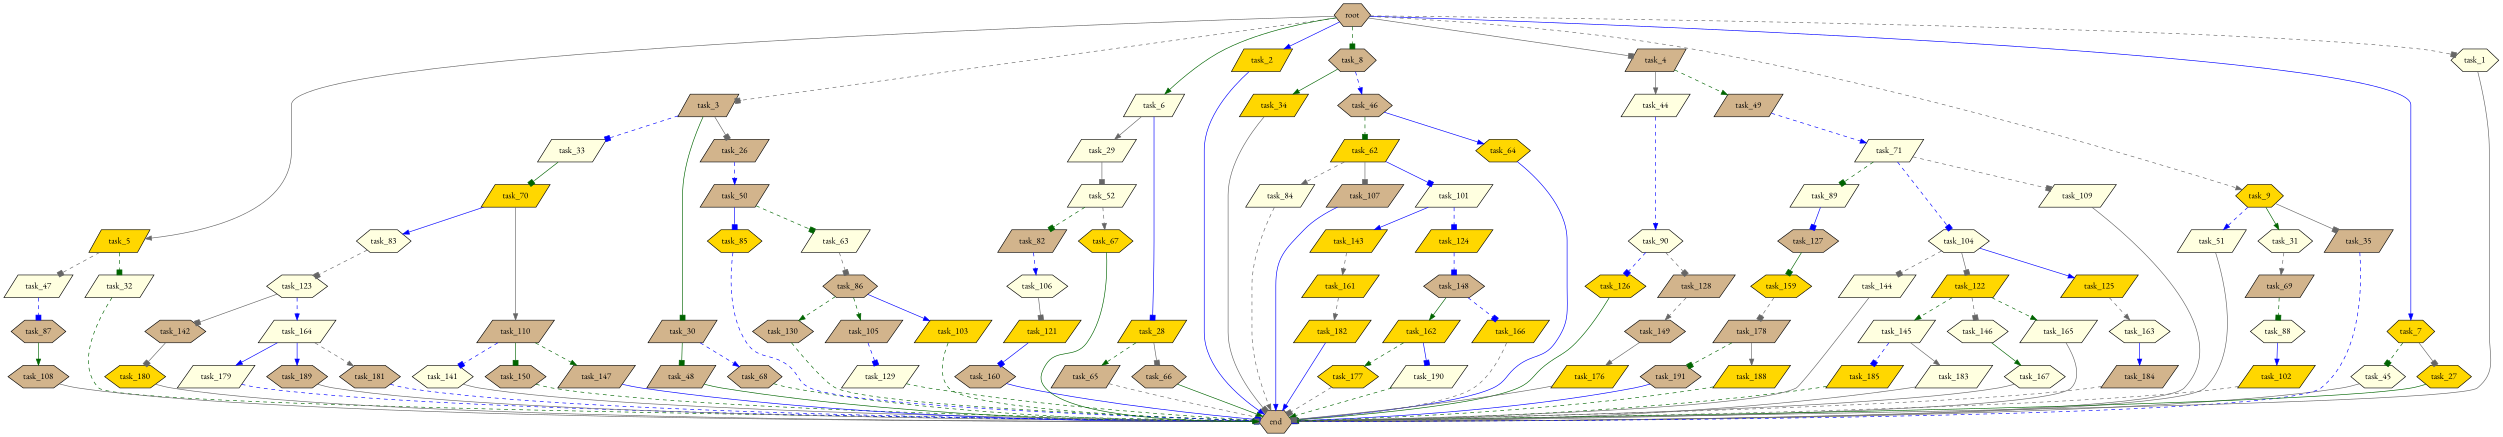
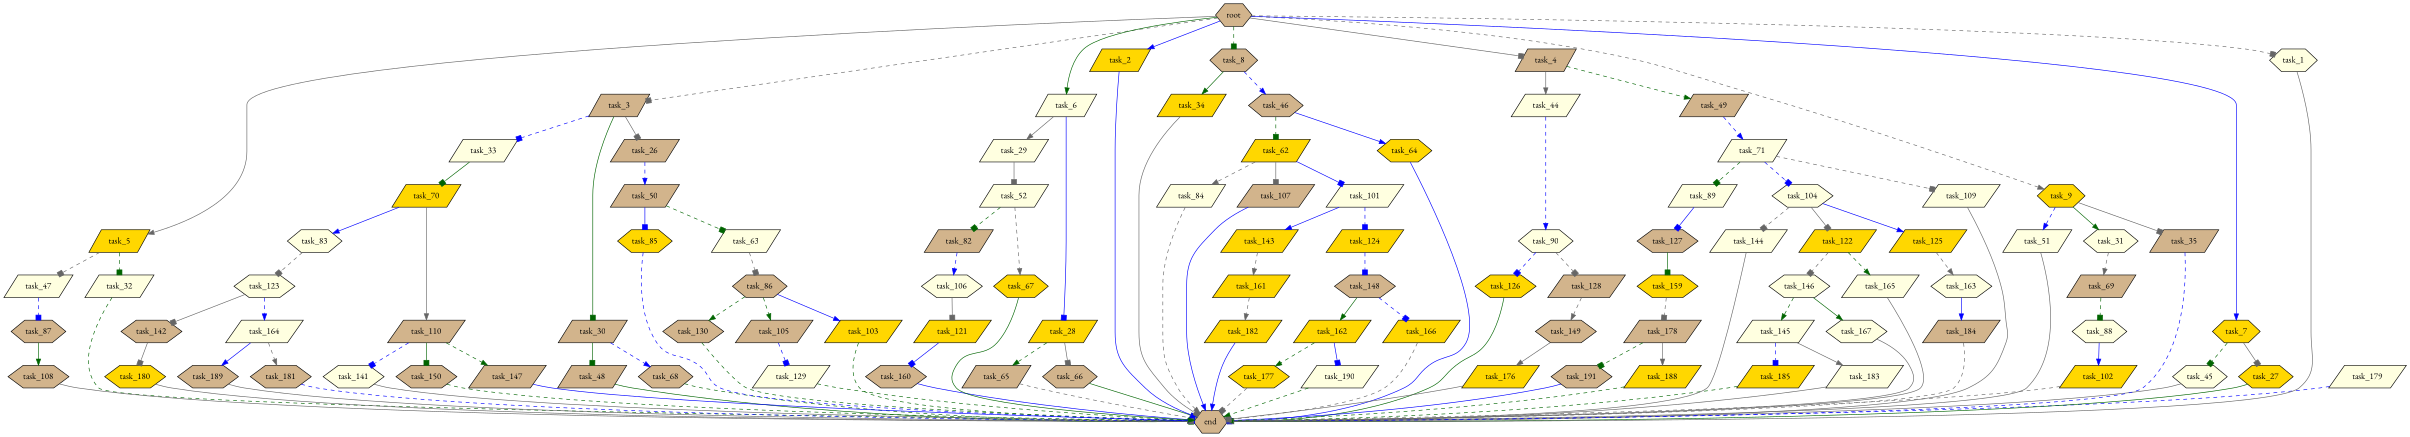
edge "task_122" -> "task_145": now "task_146" -> "task_145"
edge "task_164" -> "task_179": removed
